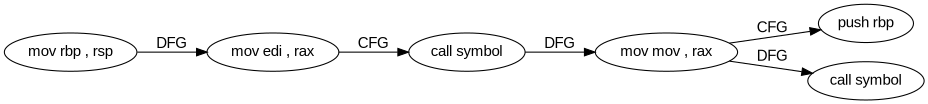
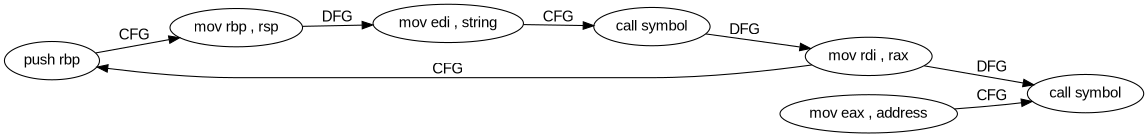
edge "push rbp" -> "mov rbp , rsp": added, label "CFG"
node "mov edi , rax": label "mov edi , rax" -> "mov edi , string"
node "mov mov , rax": label "mov mov , rax" -> "mov rdi , rax"
node "mov eax , address": added
